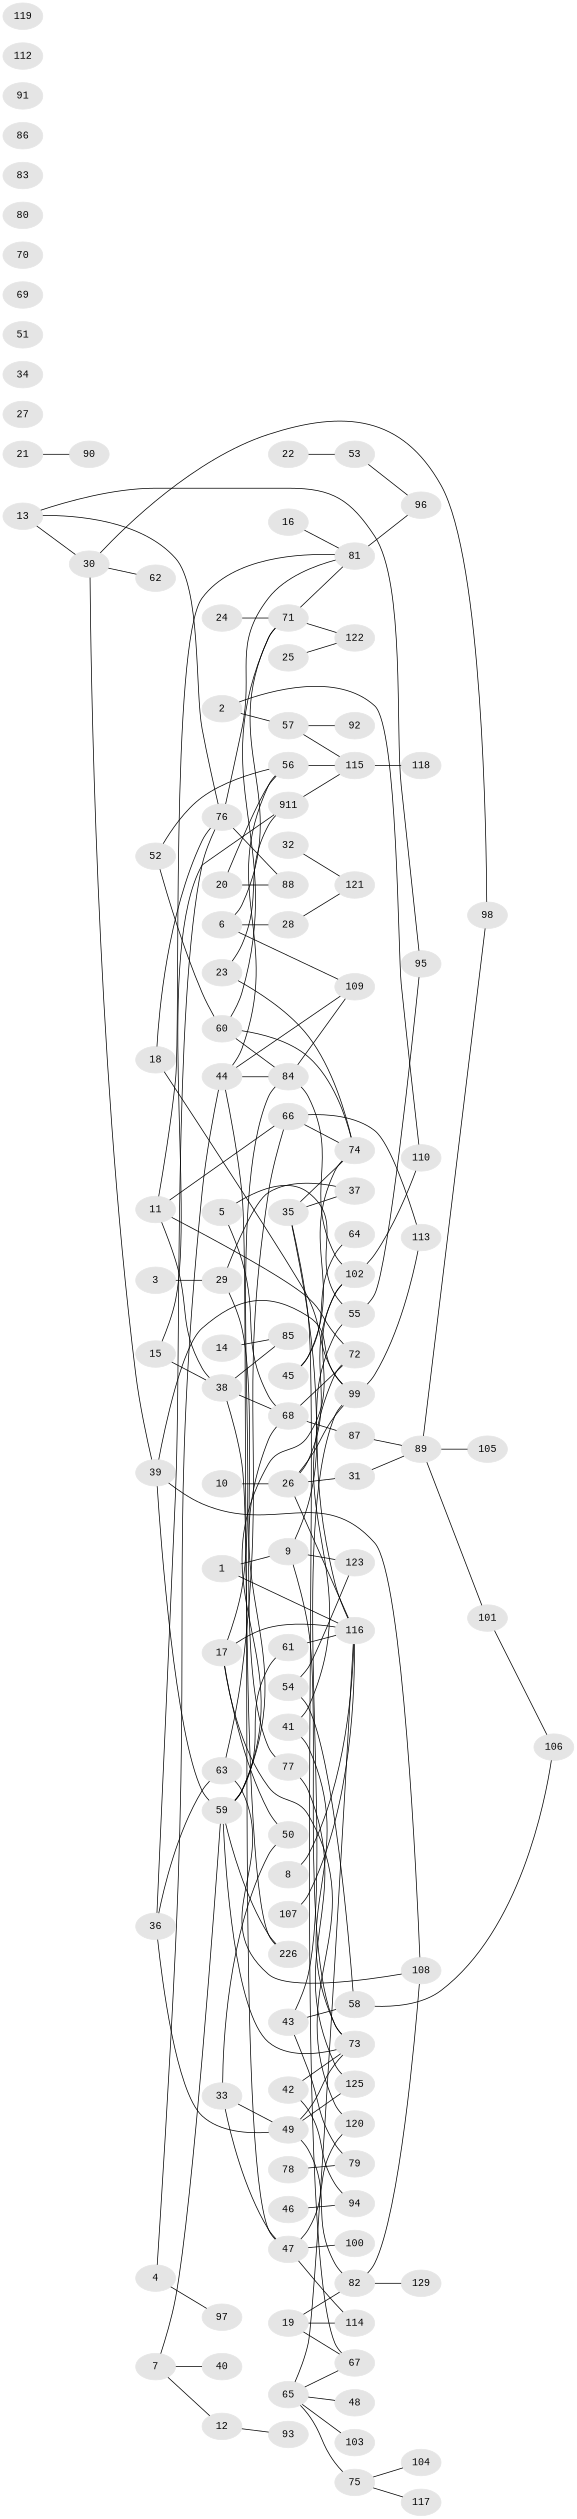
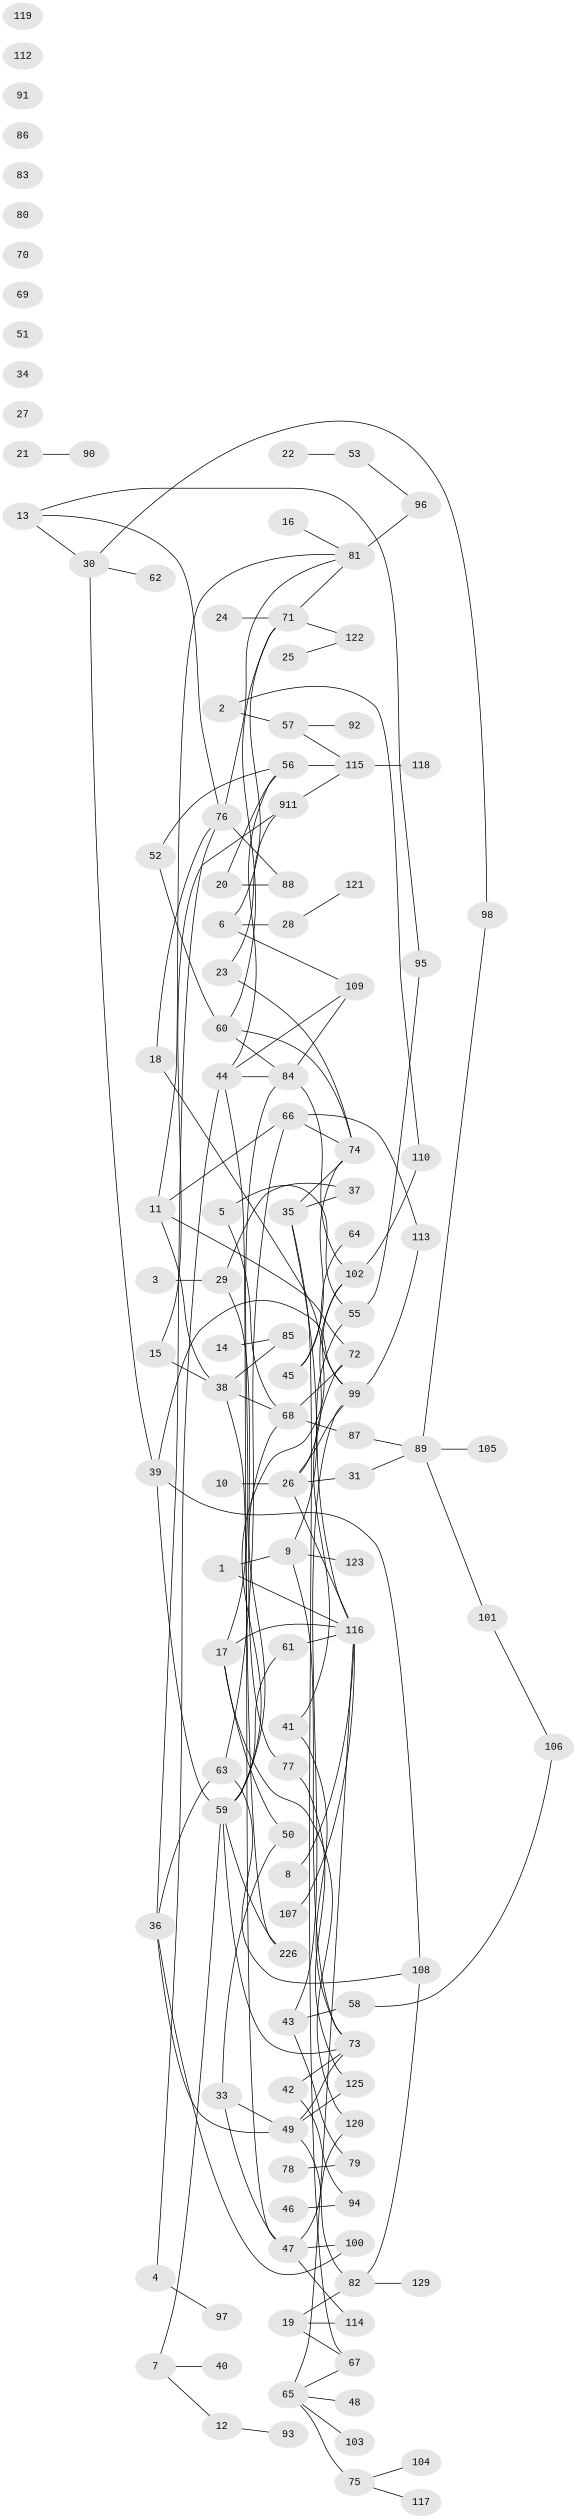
node "32": removed
node "54": removed
edge "36" -- "100": added
